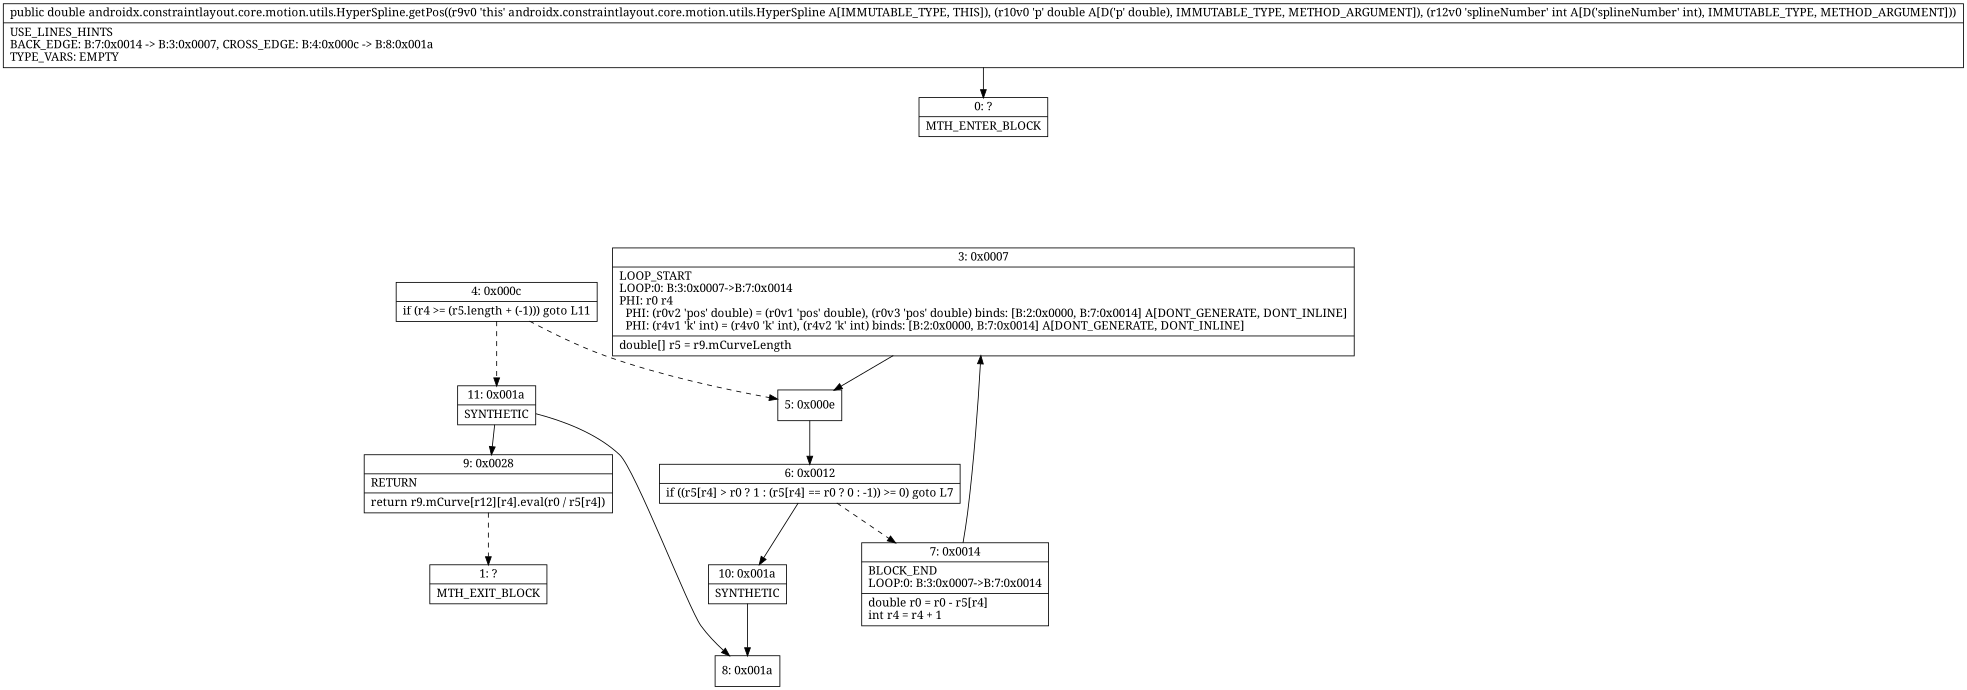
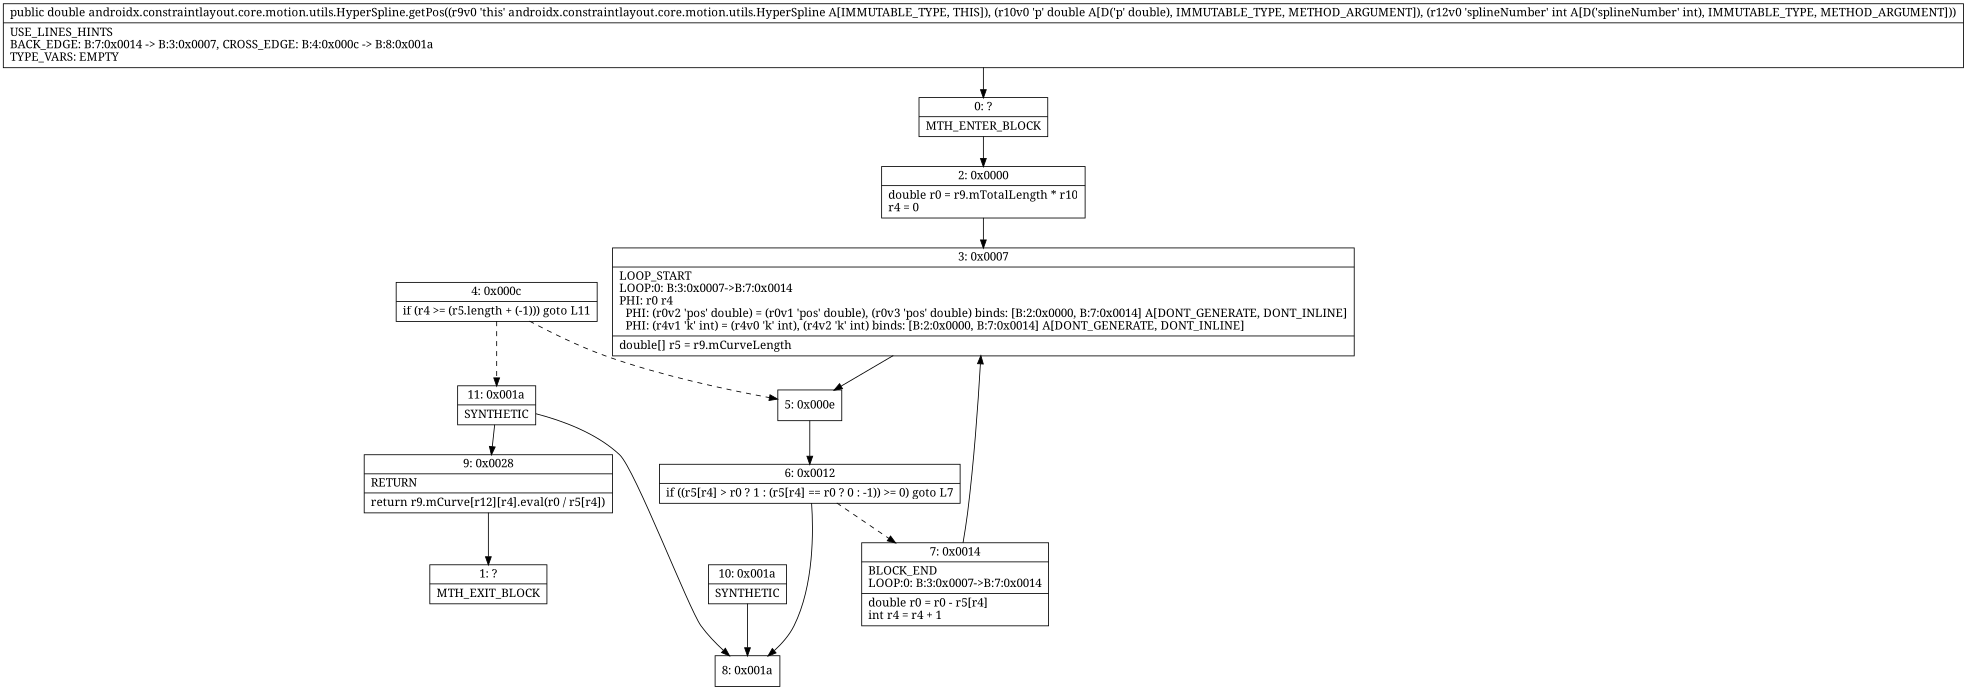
node "2: 0x0000": added
edge "6: 0x0012" -> "10: 0x001a": now "6: 0x0012" -> "8: 0x001a"
edge "9: 0x0028" -> "1: ?": style dashed -> solid
